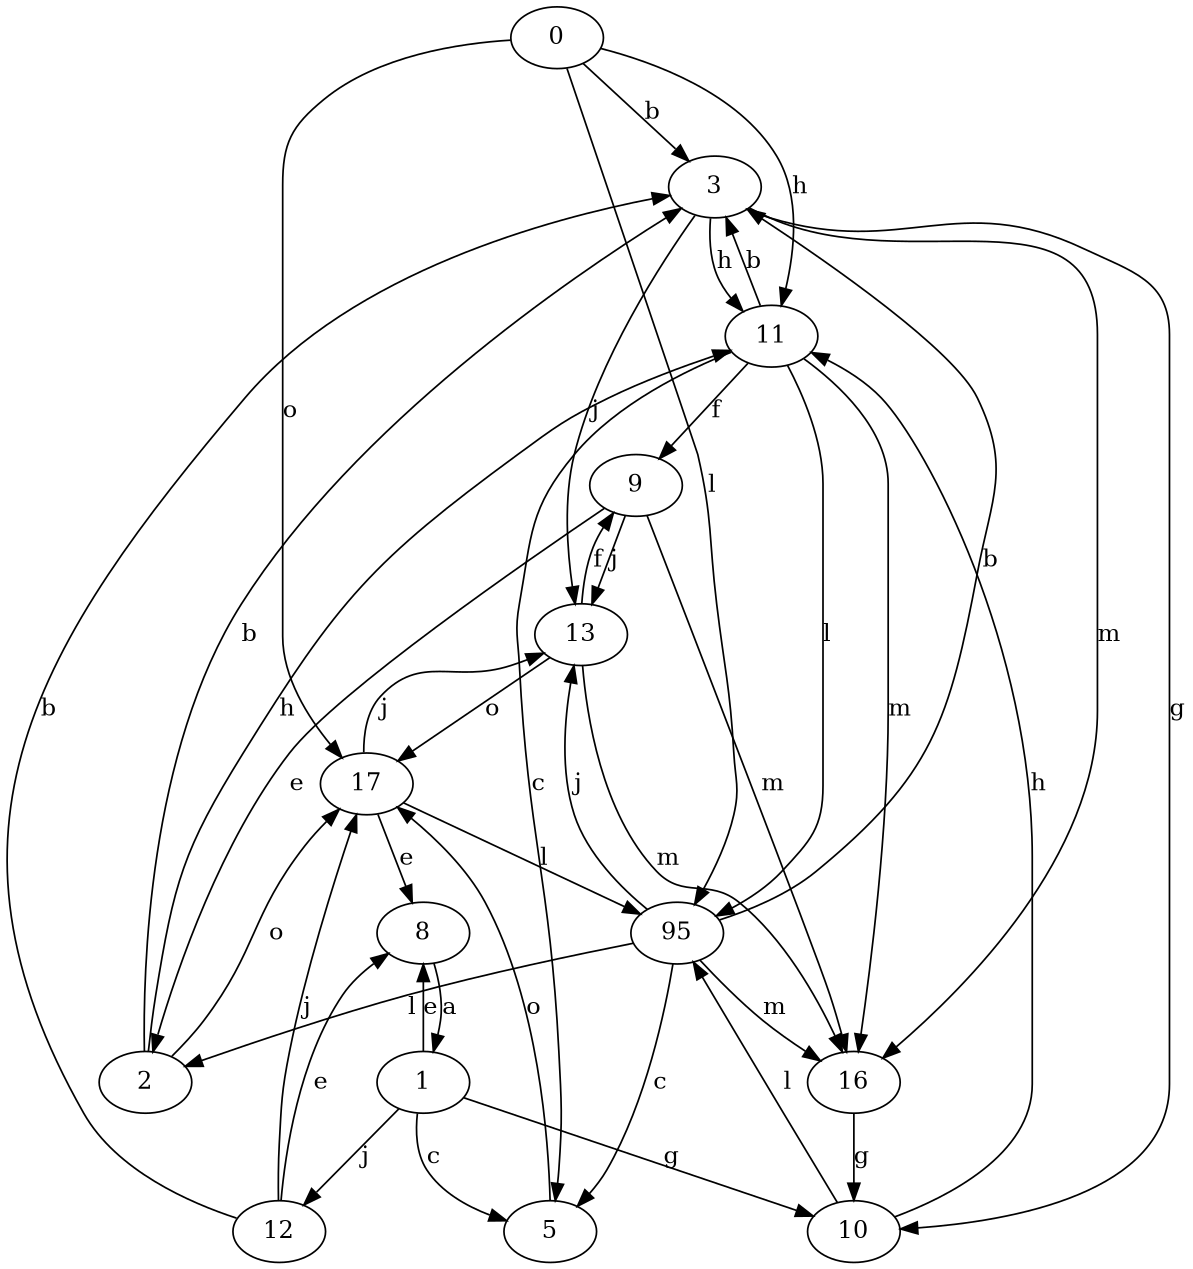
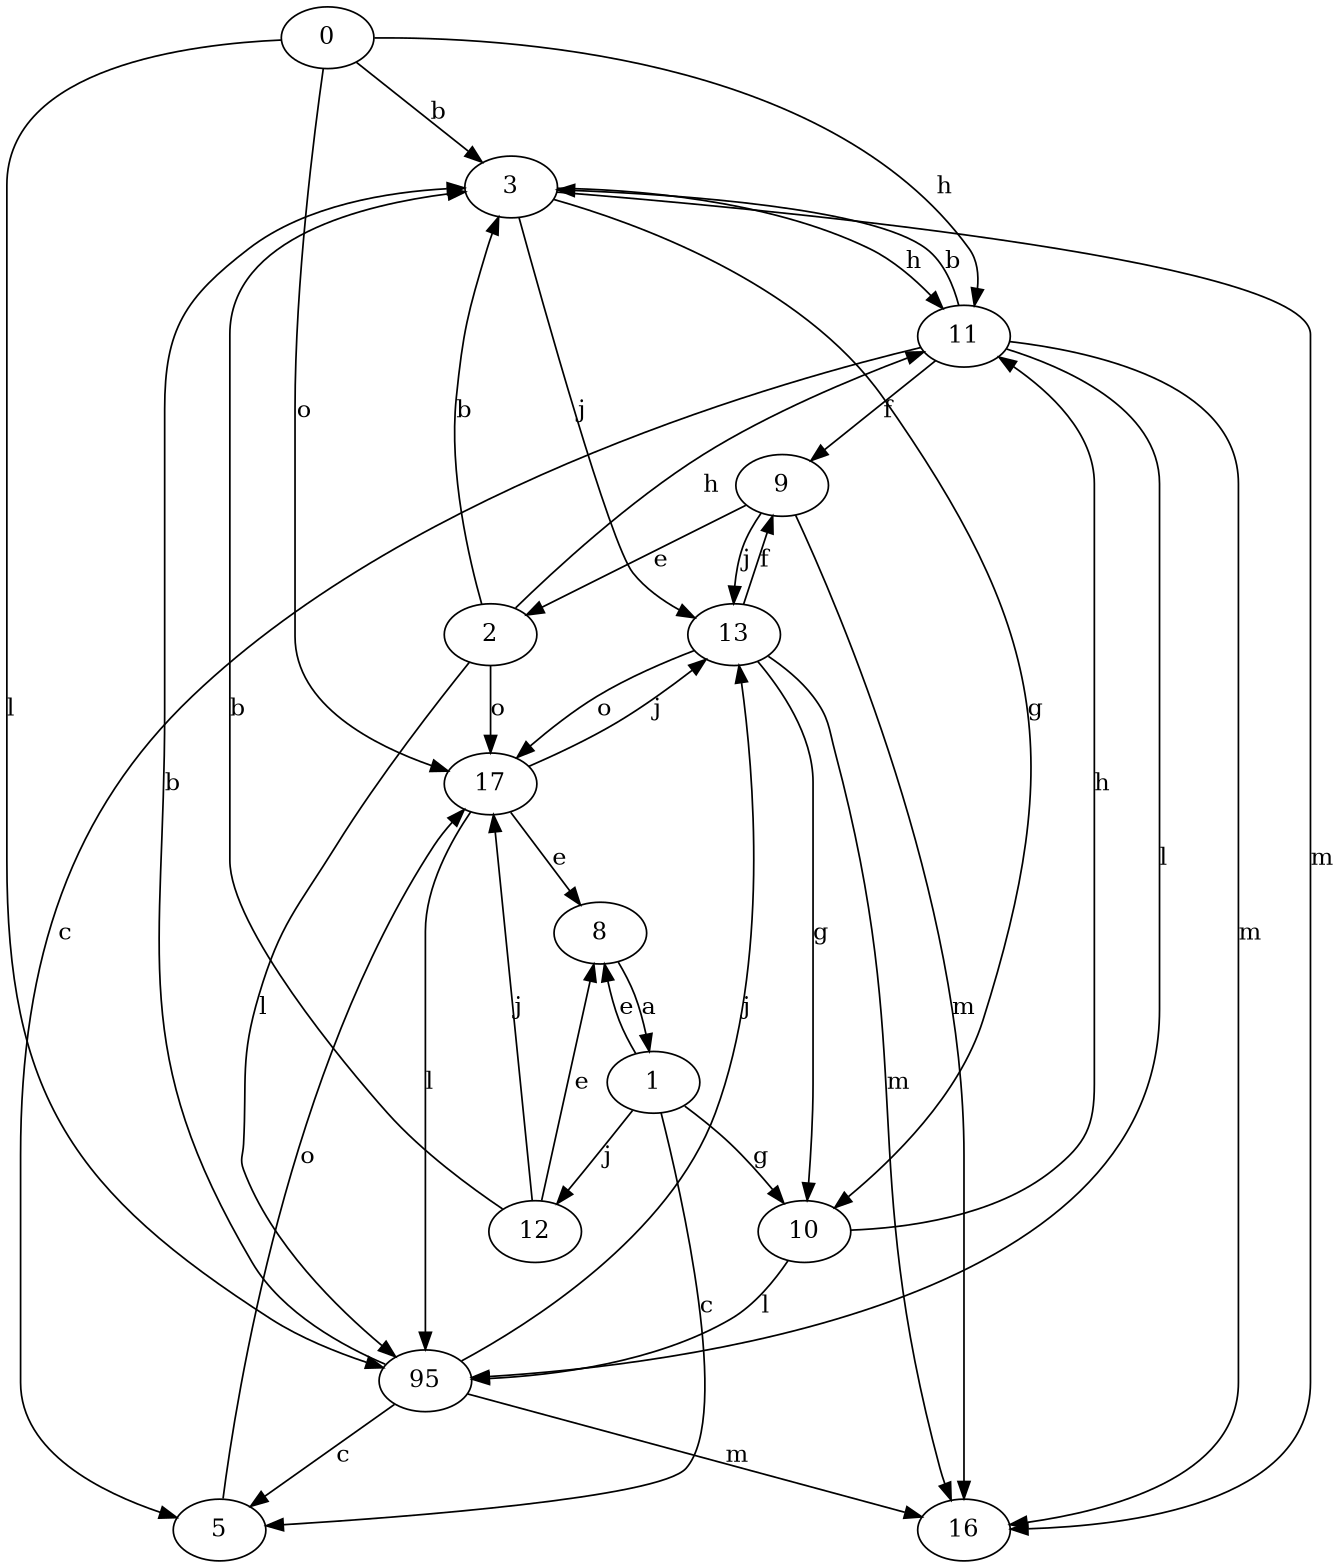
edge "95" -> "2": reversed
edge "16" -> "10": now "13" -> "10"
